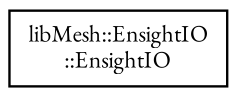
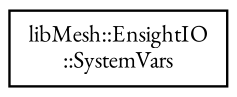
node "libMesh::EnsightIO ::EnsightIO": label "libMesh::EnsightIO ::EnsightIO" -> "libMesh::EnsightIO ::SystemVars"
